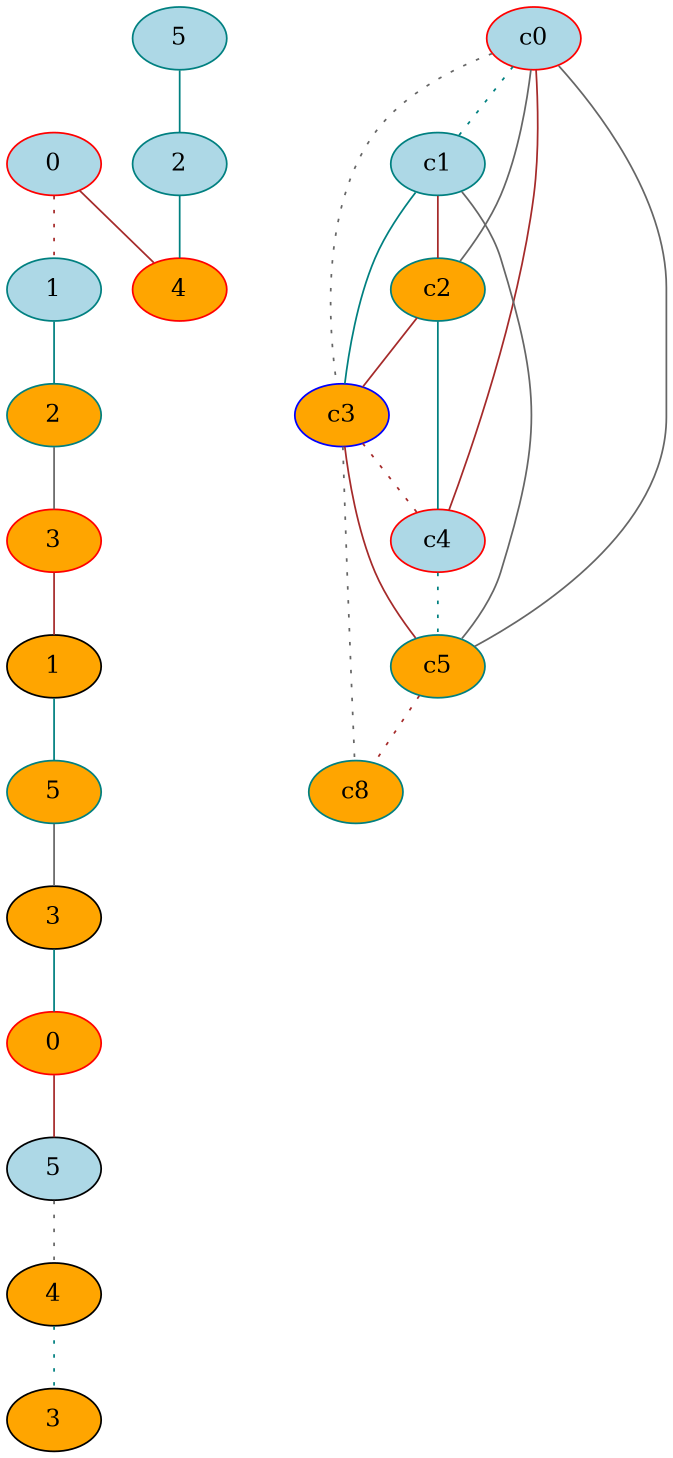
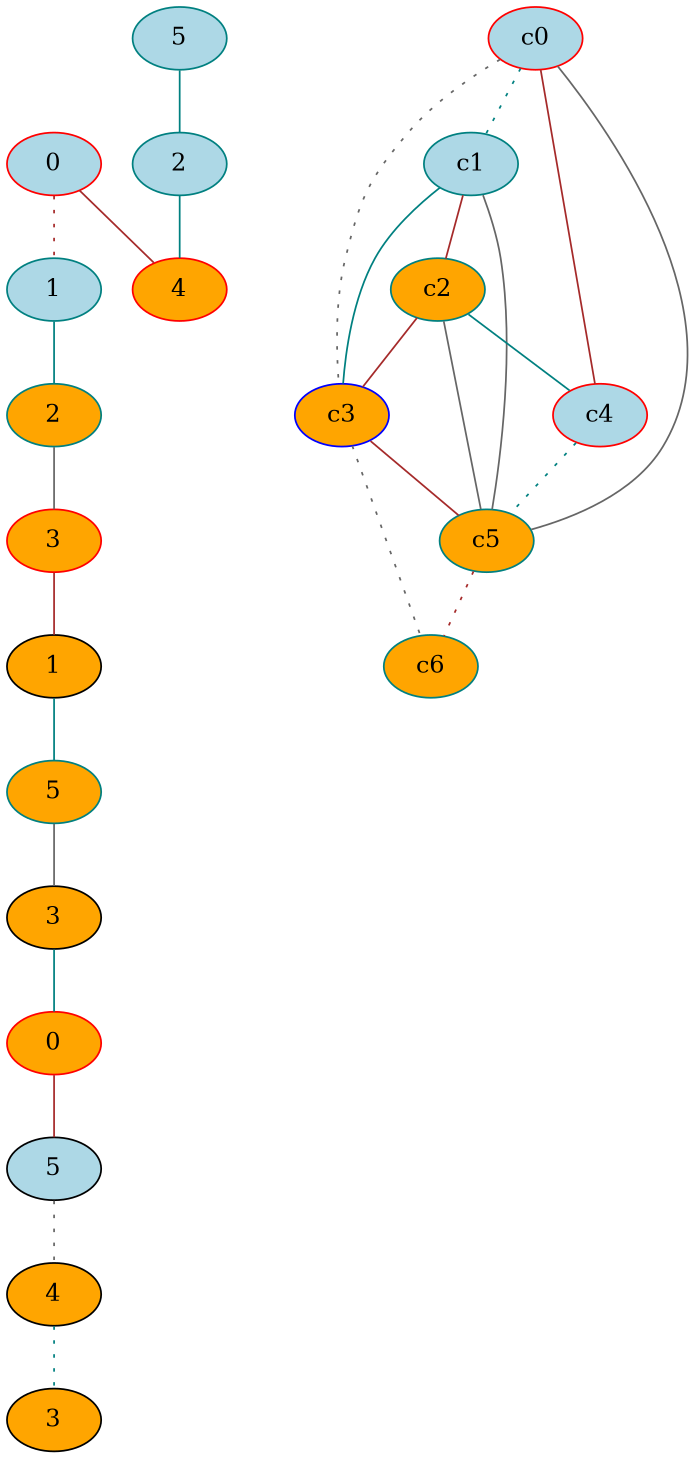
edge "c0" -- "c2": now "c5" -- "c2"
edge "c3" -- "c4": removed
node "c8": label "c8" -> "c6"
